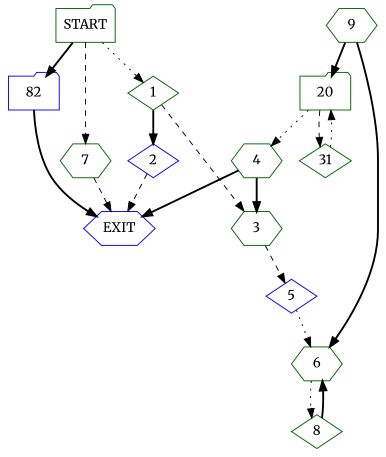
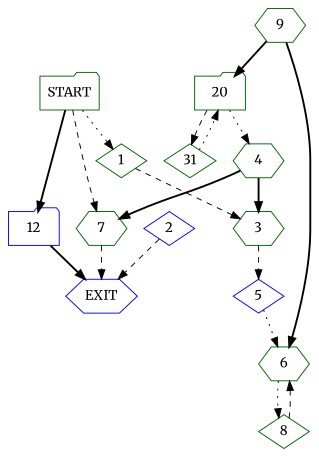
node "82": label "82" -> "12"
edge "1" -> "2": removed
edge "4" -> "EXIT": now "4" -> "7"
edge "8" -> "6": style bold -> dashed
